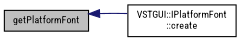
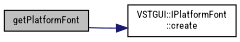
edge "VSTGUI::IPlatformFont ::create" -> "getPlatformFont": reversed
